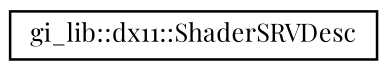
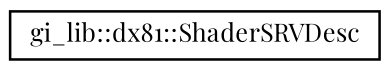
node "gi_lib::dx11::ShaderSRVDesc": label "gi_lib::dx11::ShaderSRVDesc" -> "gi_lib::dx81::ShaderSRVDesc"
